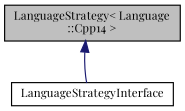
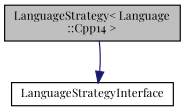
edge "LanguageStrategyInterface" -> "LanguageStrategy< Language ::Cpp14 >": reversed
